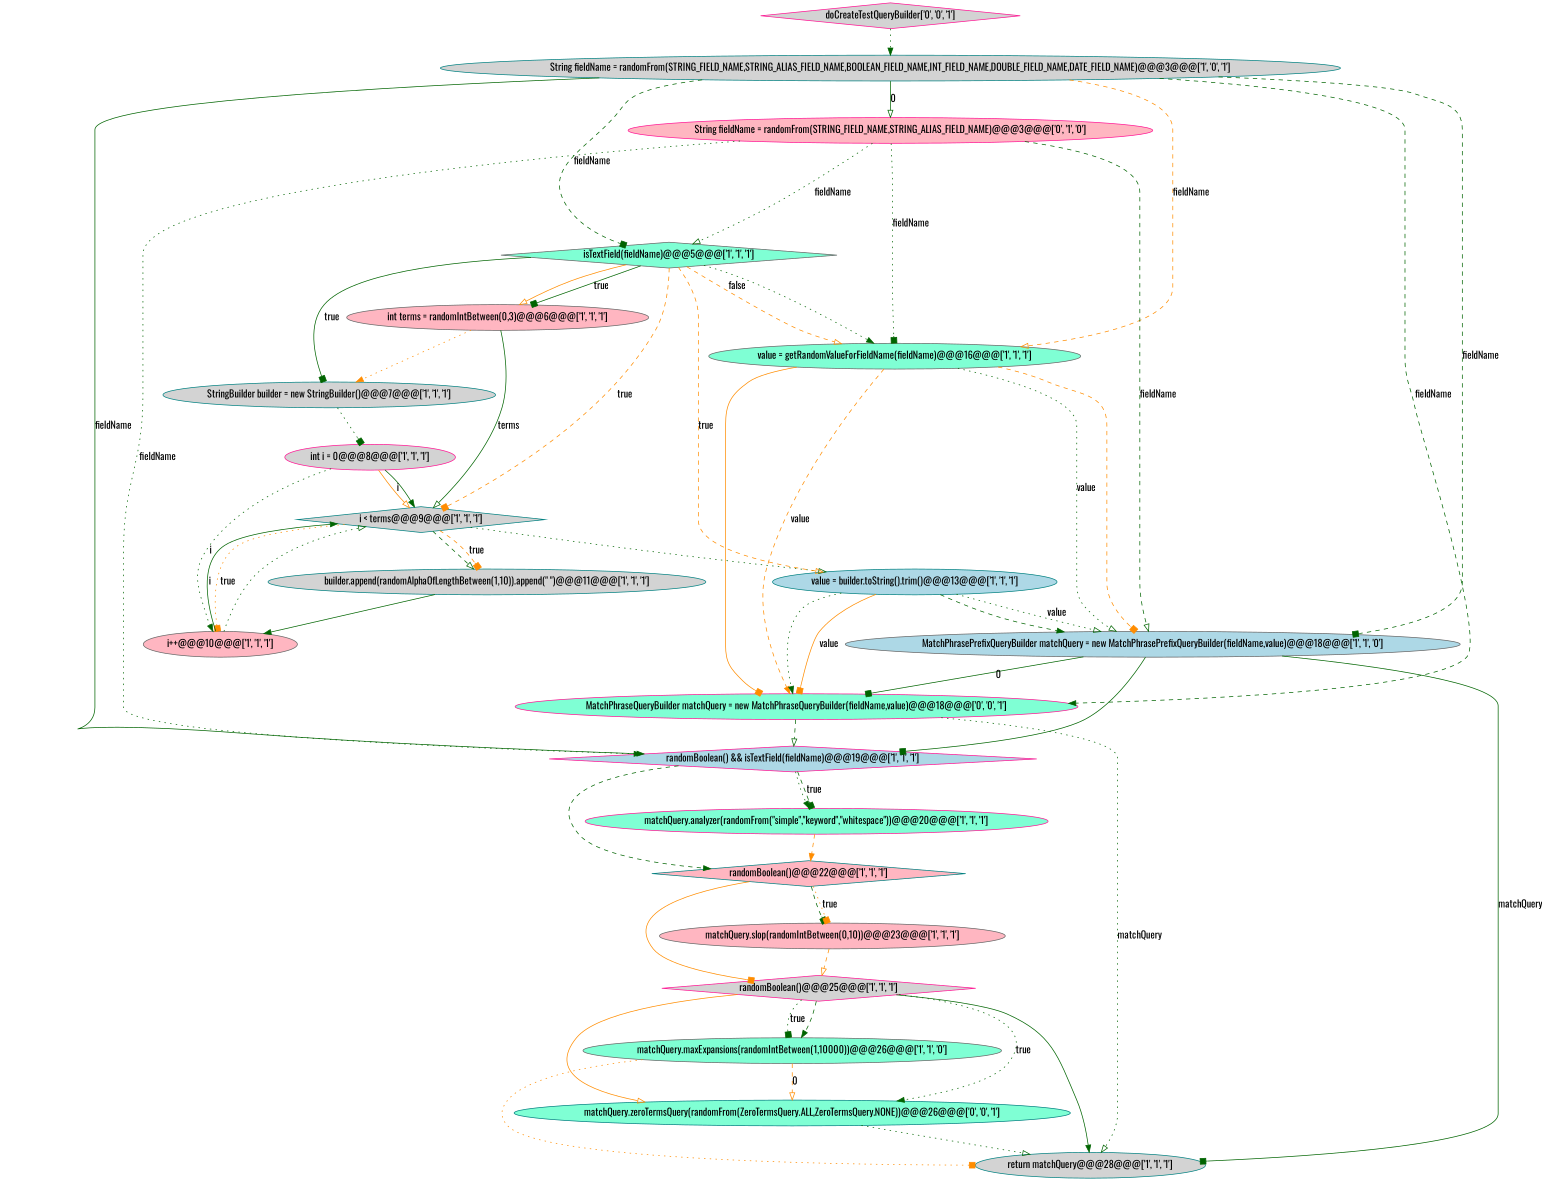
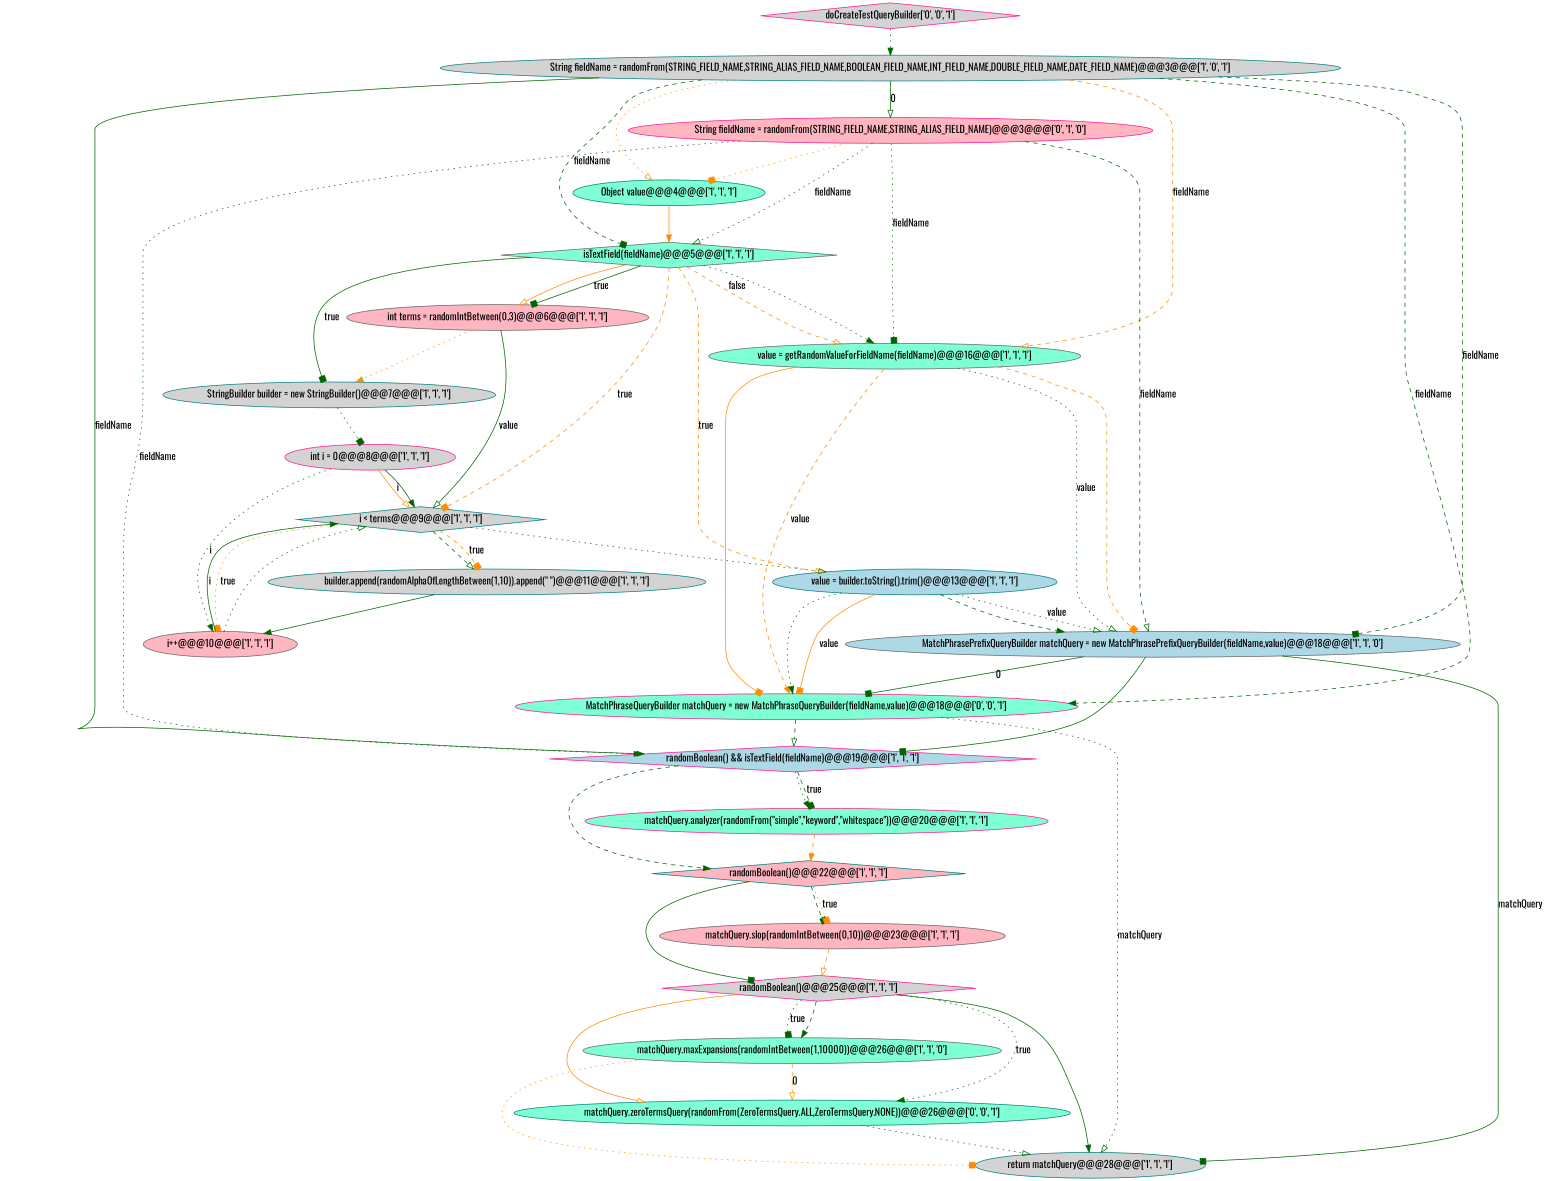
node "Object value@@@4@@@['1', '1', '1']": added
edge "int terms = randomIntBetween(0,3)@@@6@@@['1', '1', '1']" -> "i < terms@@@9@@@['1', '1', '1']": label "terms" -> "value"
edge "randomBoolean()@@@22@@@['1', '1', '1']" -> "randomBoolean()@@@25@@@['1', '1', '1']": color darkorange -> darkgreen
